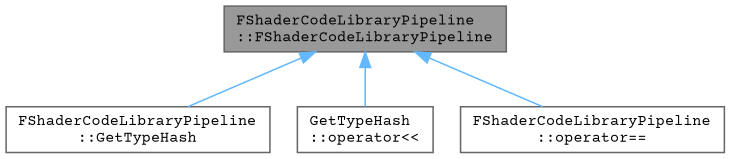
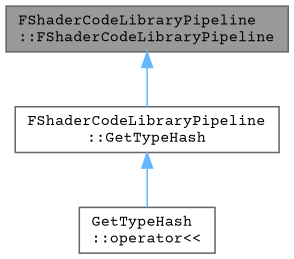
edge "GetTypeHash ::operator<<" -> "FShaderCodeLibraryPipeline ::FShaderCodeLibraryPipeline": now "GetTypeHash ::operator<<" -> "FShaderCodeLibraryPipeline ::GetTypeHash"
node "FShaderCodeLibraryPipeline ::operator==": removed
